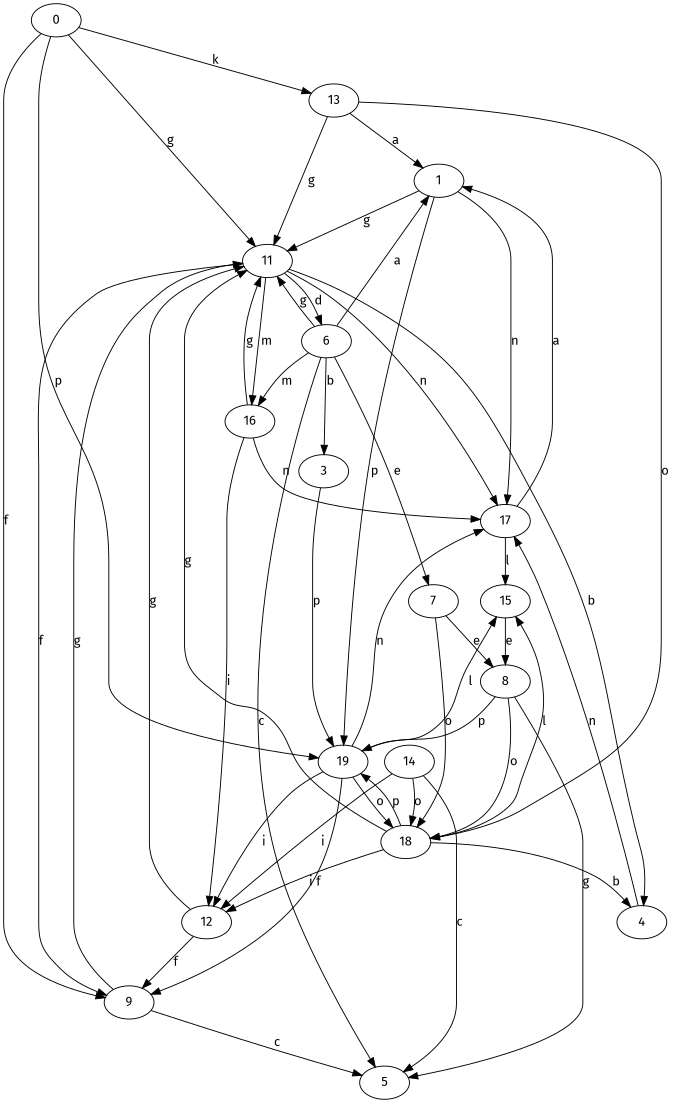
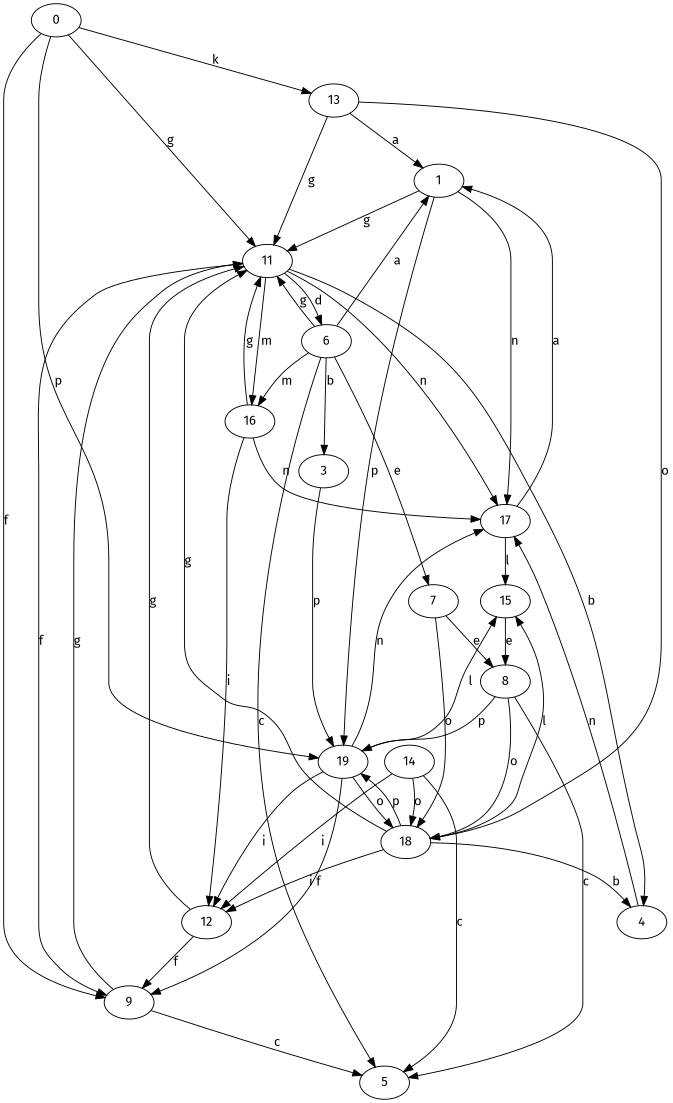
edge "8" -> "5": label "g" -> "c"
